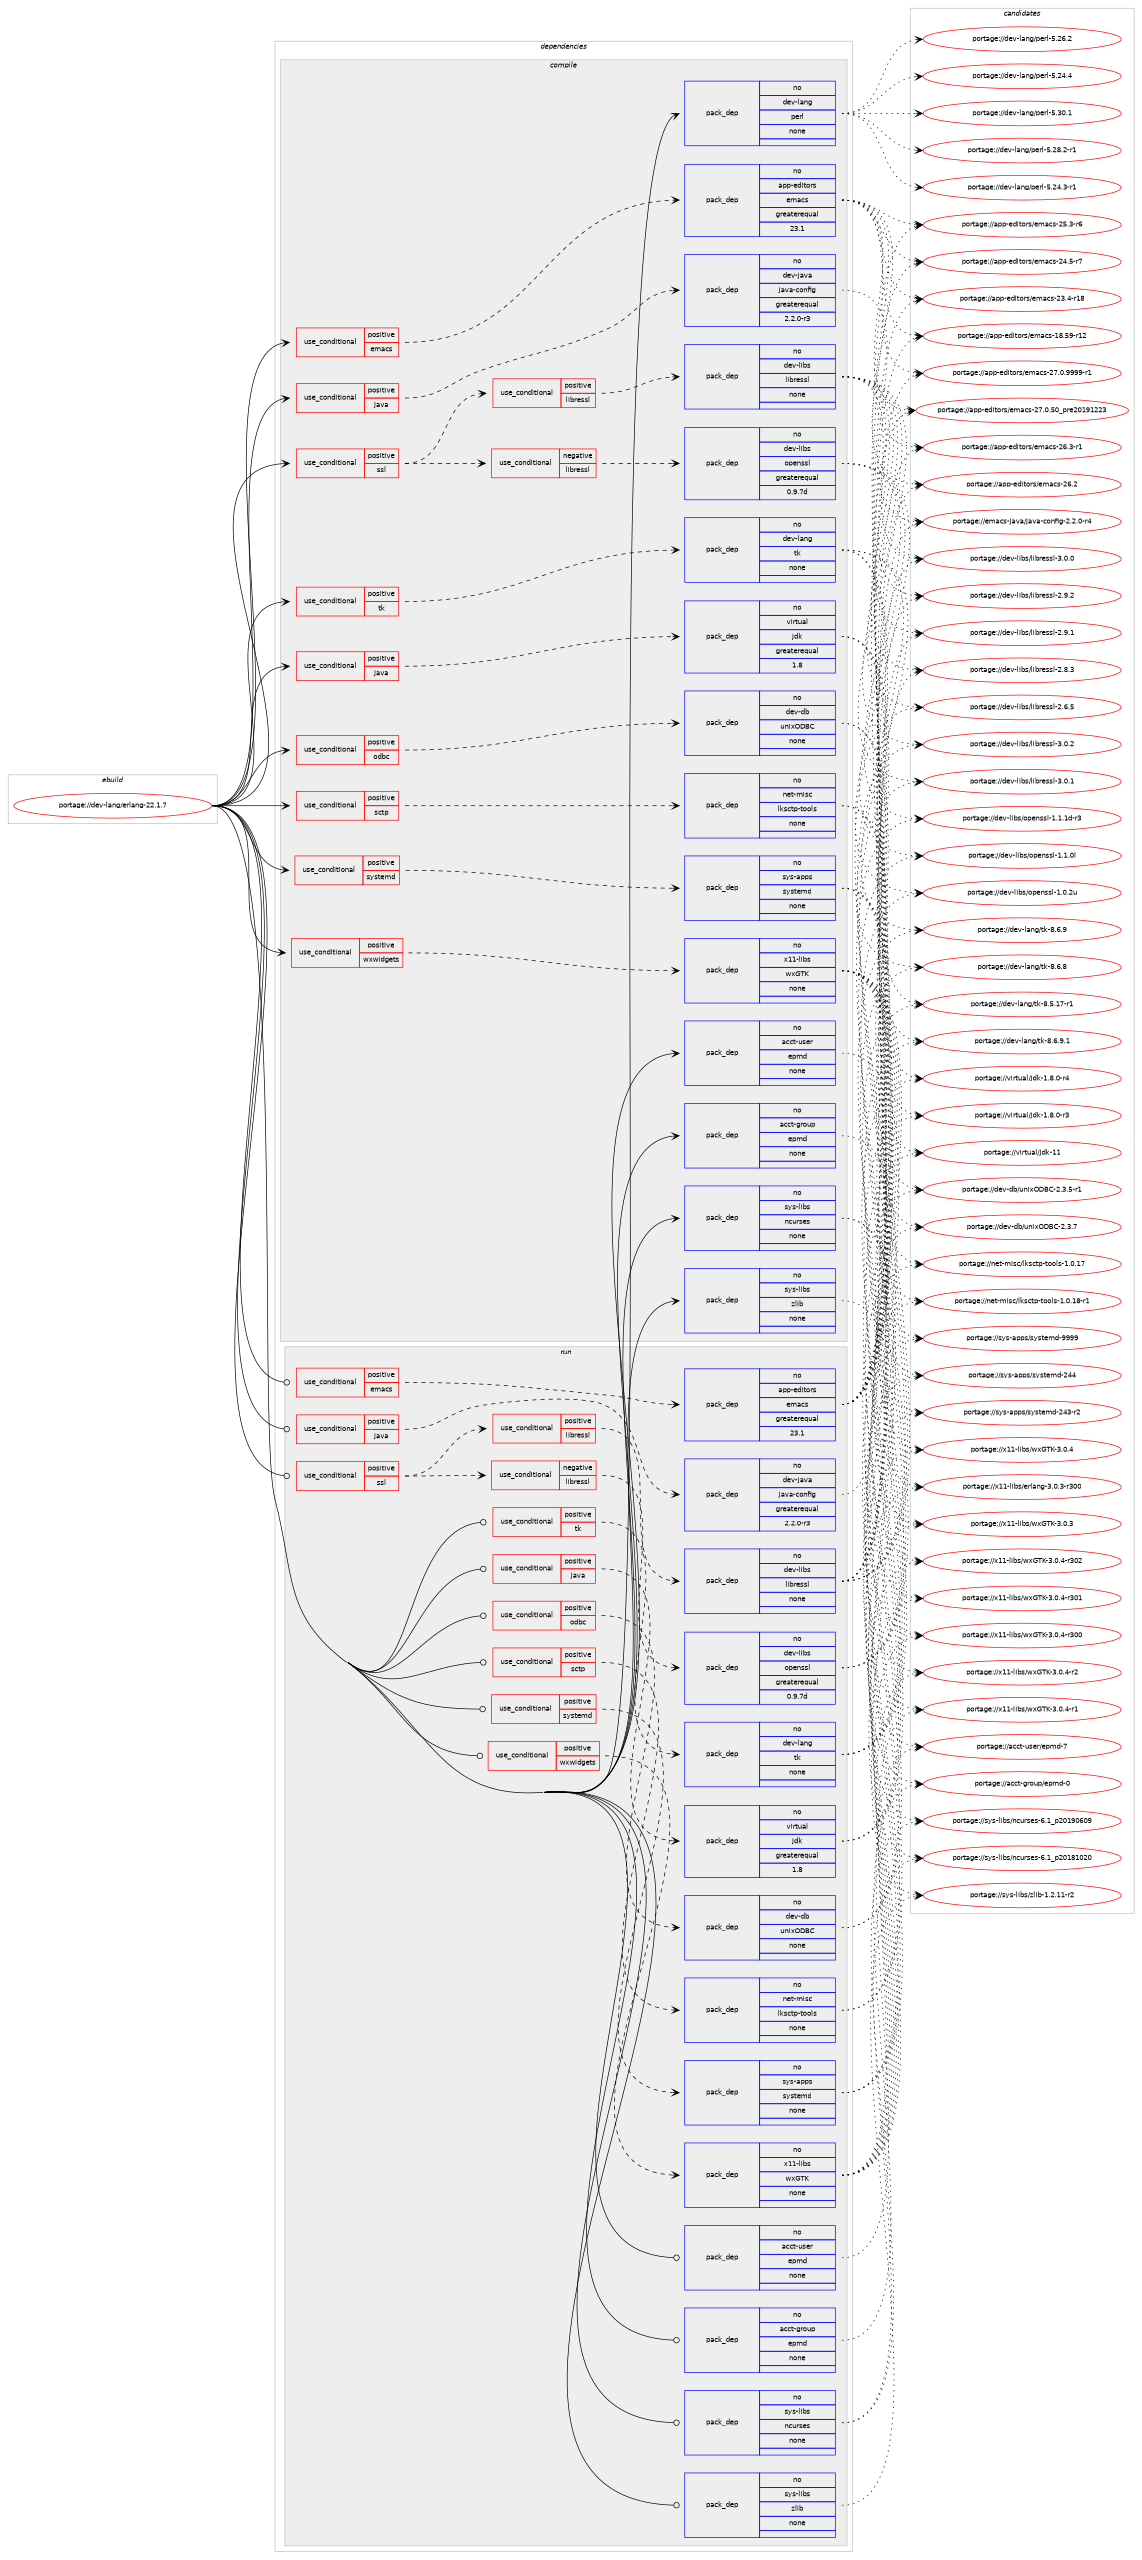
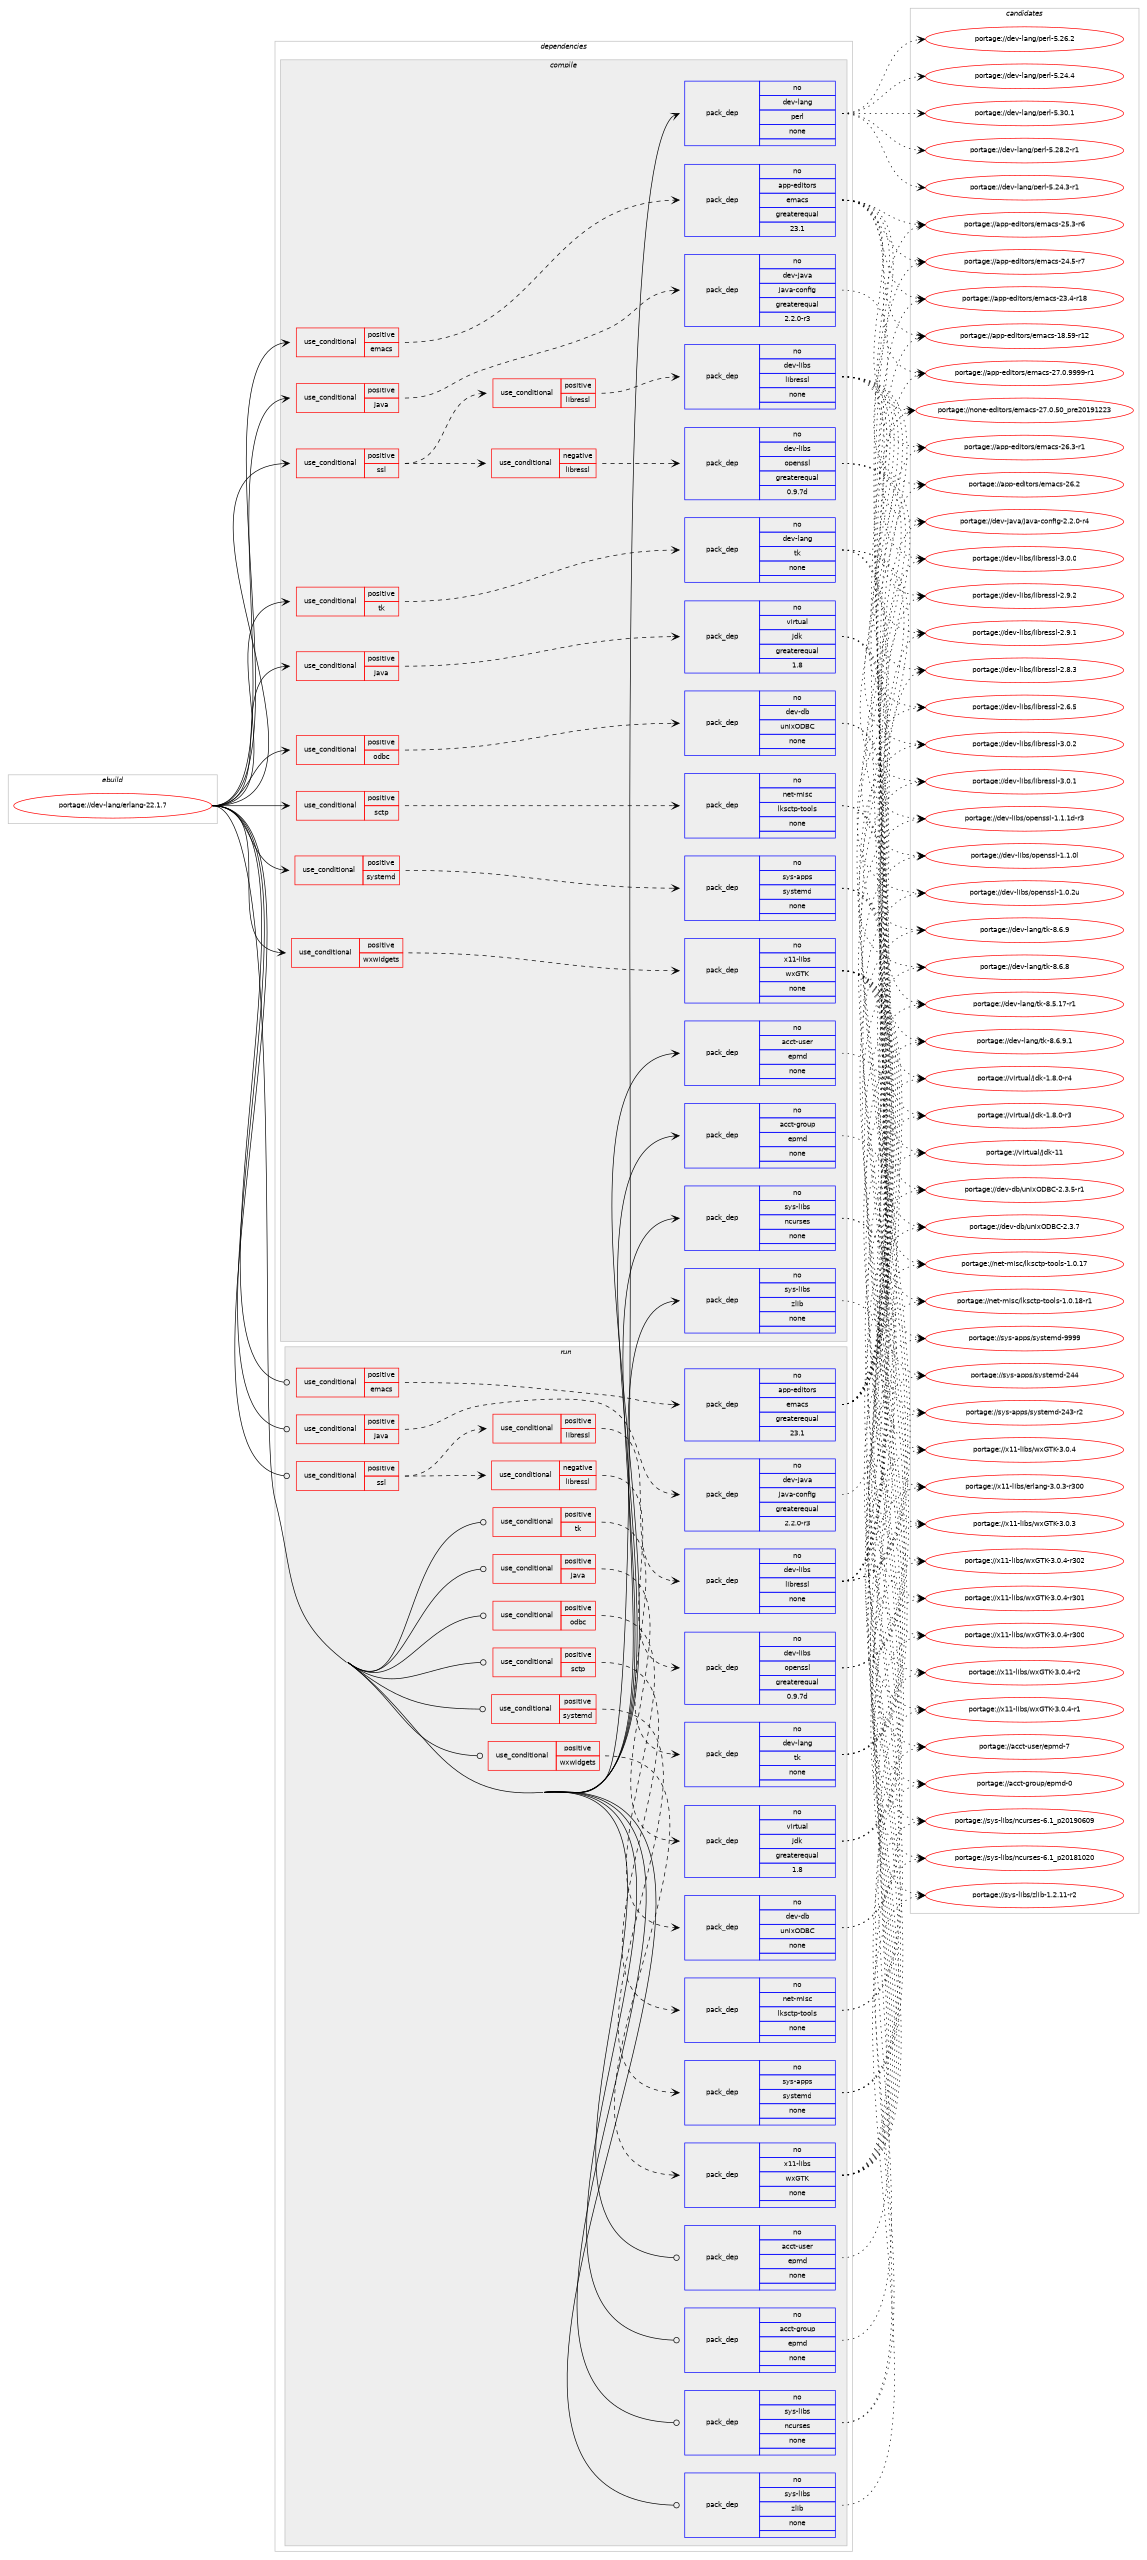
node "portage://app-editors/emacs-27.0.50_pre20191223": label "portage://app-editors/emacs-27.0.50_pre20191223" -> "portage://none-editors/emacs-27.0.50_pre20191223"
node "portage://emacs-java/java-config-2.2.0-r4": label "portage://emacs-java/java-config-2.2.0-r4" -> "portage://dev-java/java-config-2.2.0-r4"
